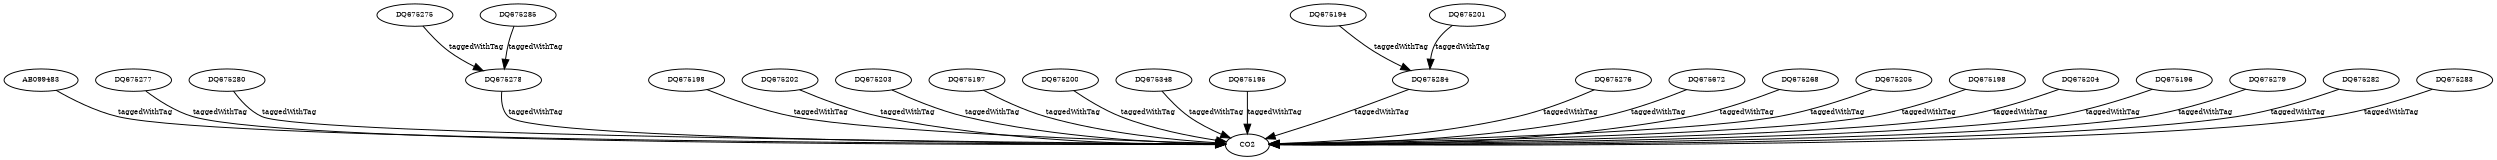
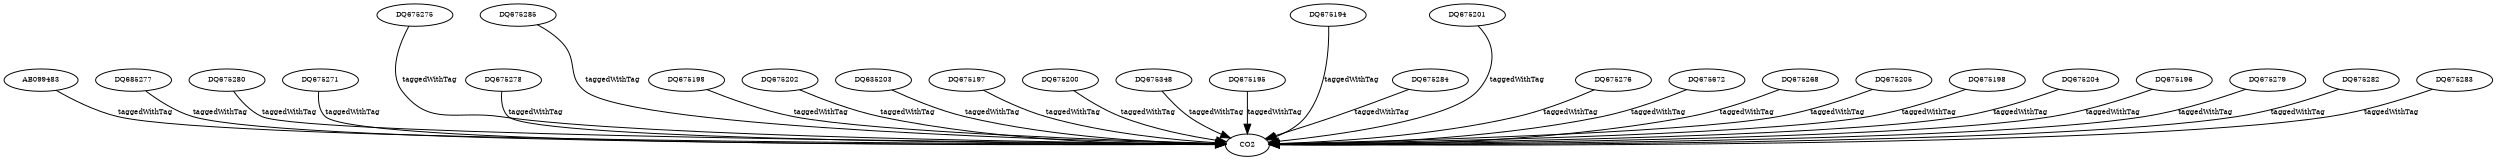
edge "DQ675201" -> "DQ675284": now "DQ675201" -> "CO2"
edge "DQ675285" -> "DQ675278": now "DQ675285" -> "CO2"
edge "DQ675194" -> "DQ675284": now "DQ675194" -> "CO2"
edge "DQ675275" -> "DQ675278": now "DQ675275" -> "CO2"
node "DQ675277": label "DQ675277" -> "DQ685277"
node "DQ675271": added
node "DQ675203": label "DQ675203" -> "DQ635203"
